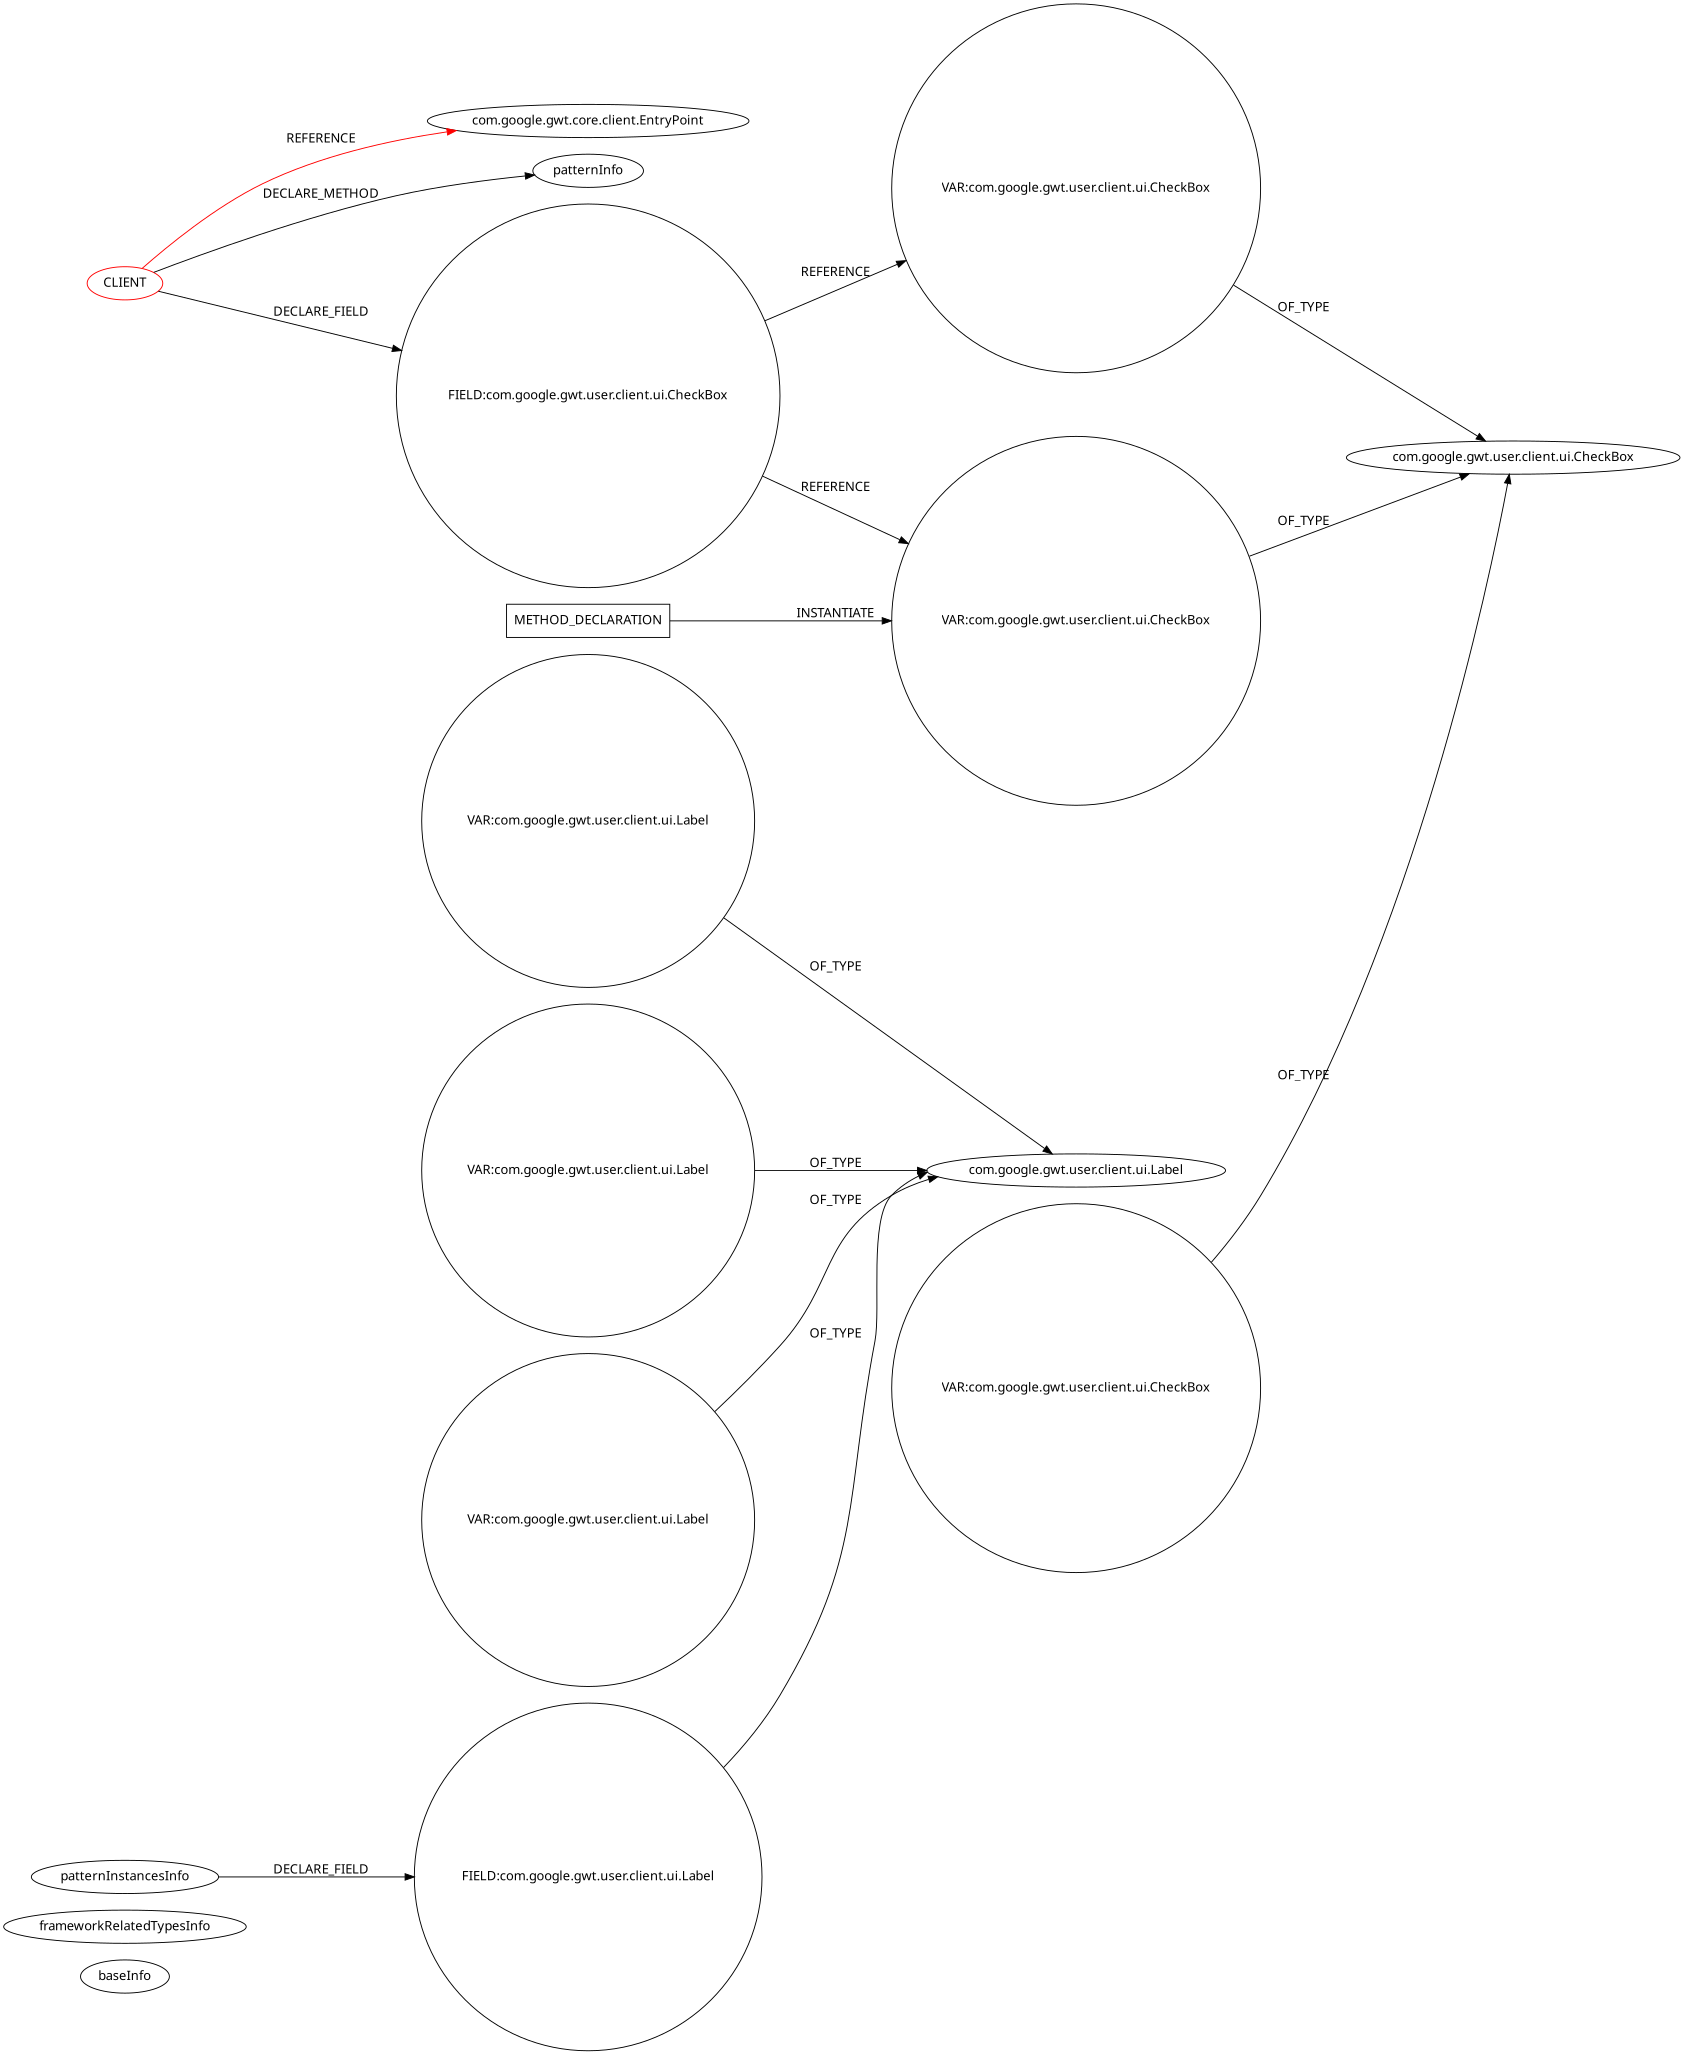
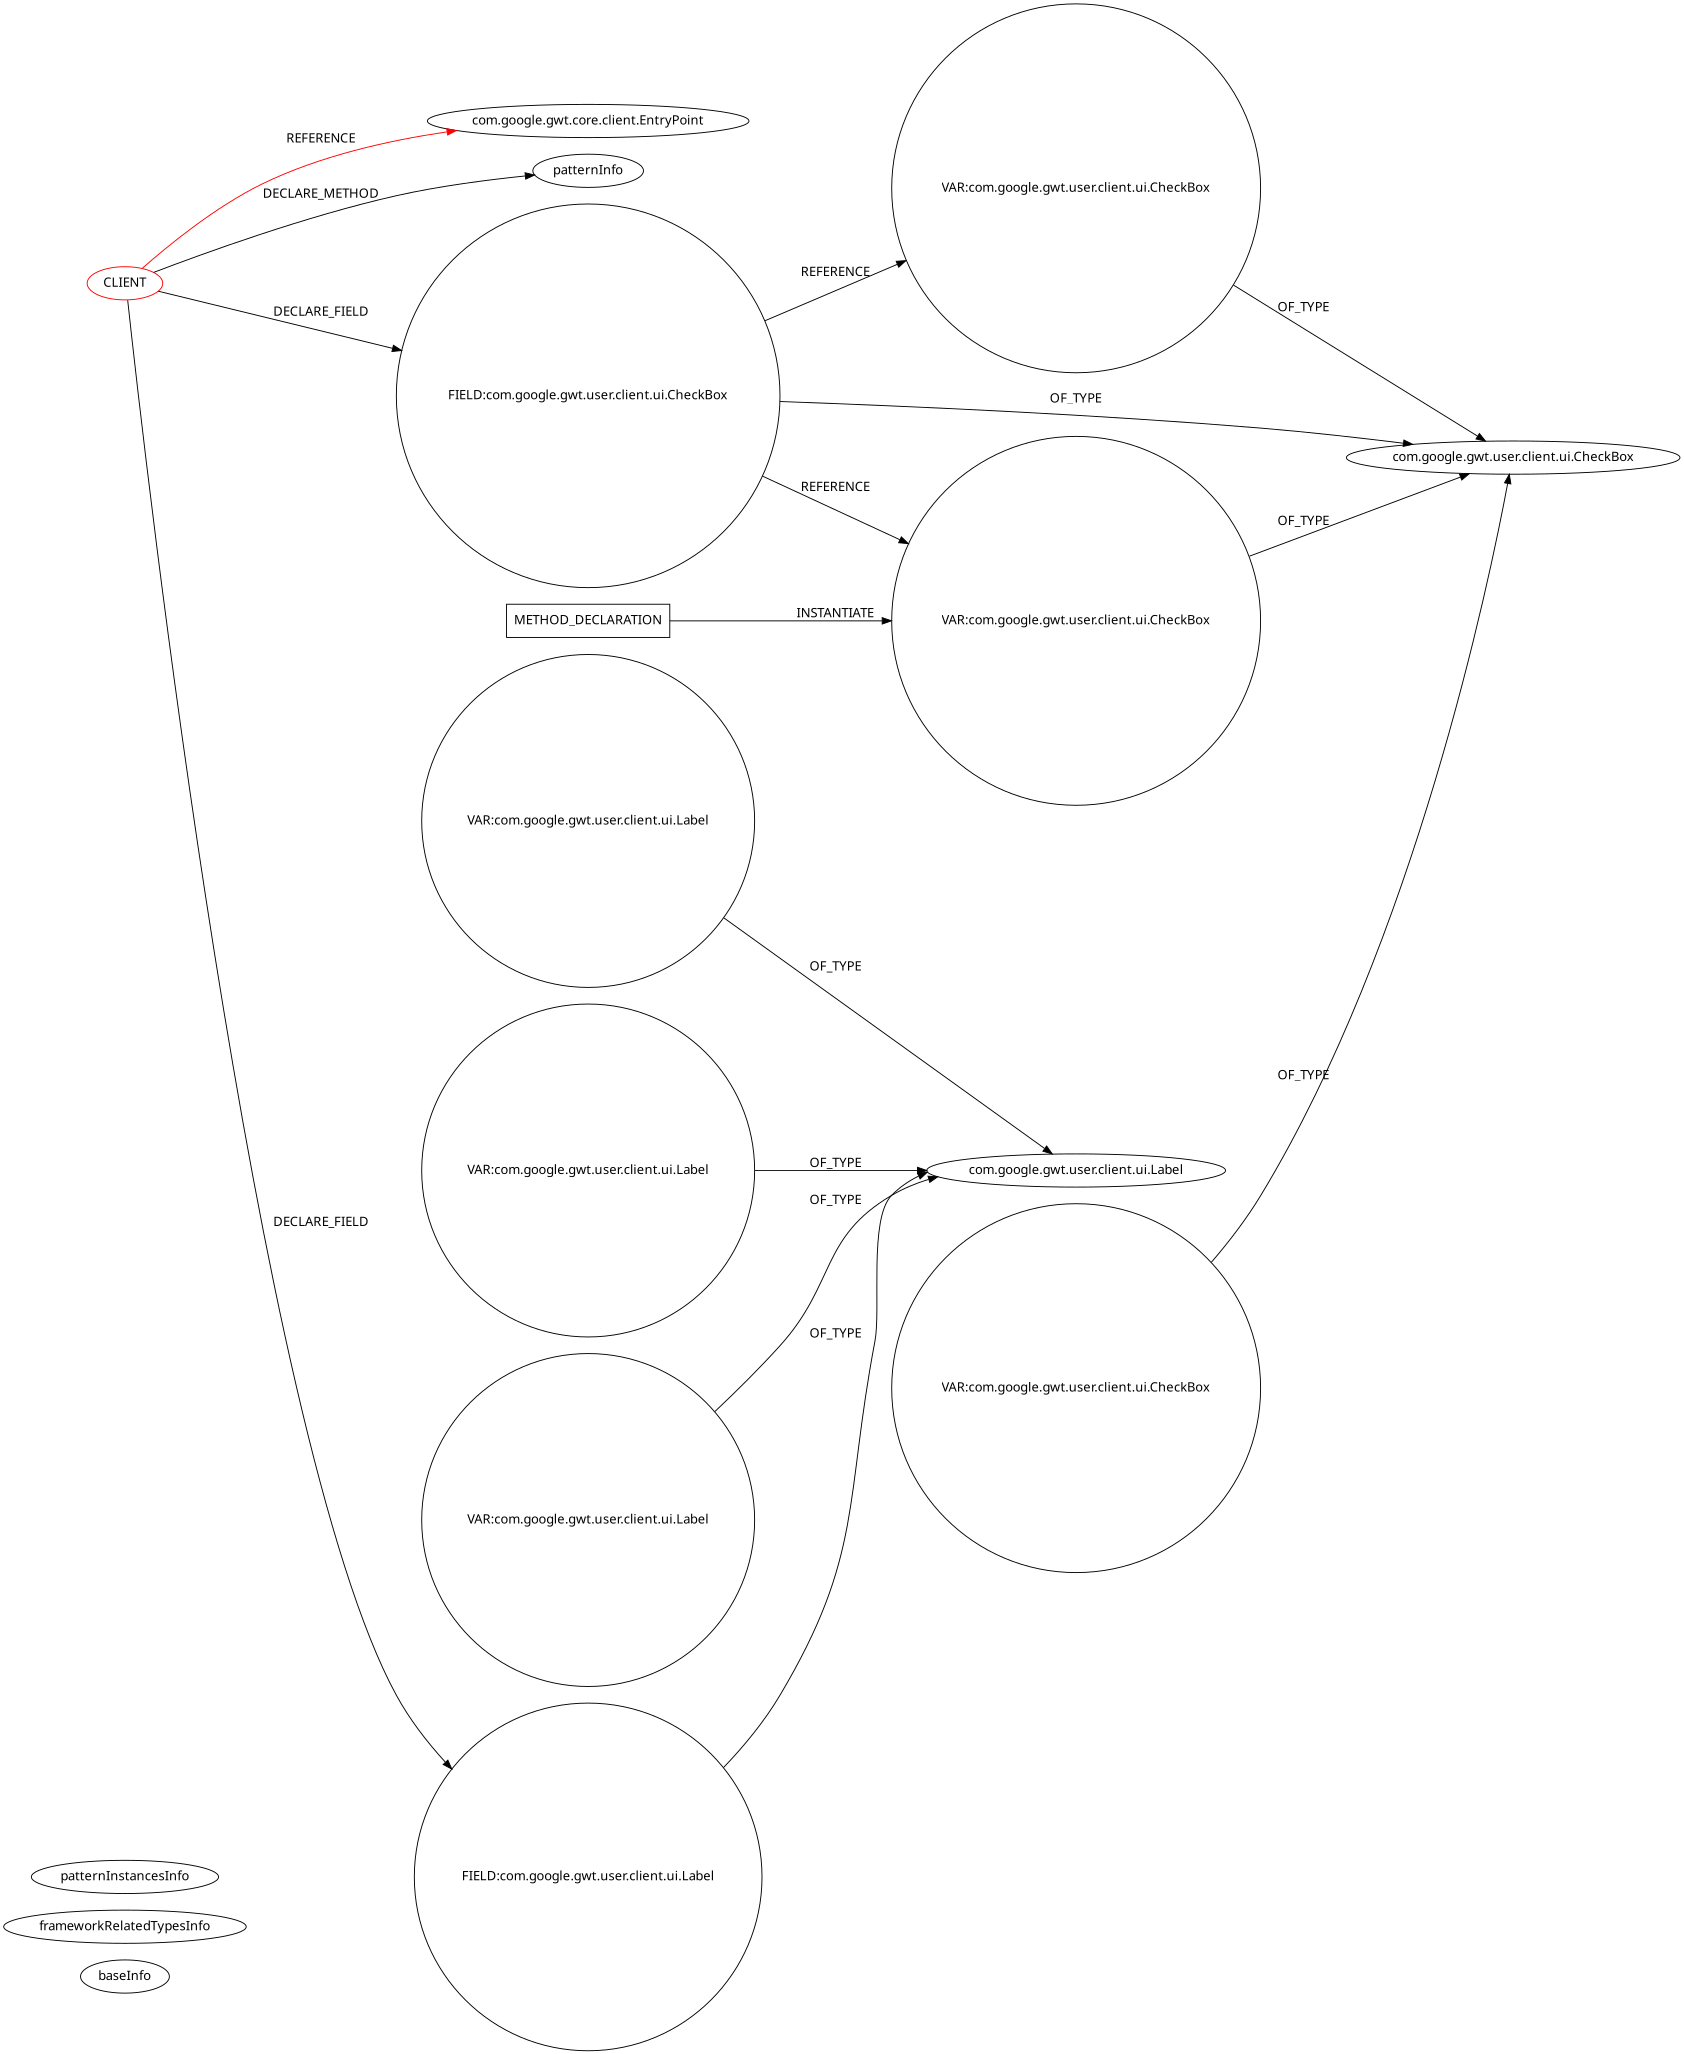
edge "FIELD:com.google.gwt.user.client.ui.CheckBox" -> "com.google.gwt.user.client.ui.CheckBox": added, label "OF_TYPE"
edge "patternInstancesInfo" -> "FIELD:com.google.gwt.user.client.ui.Label": now "CLIENT" -> "FIELD:com.google.gwt.user.client.ui.Label"
